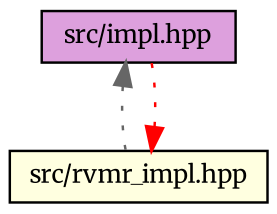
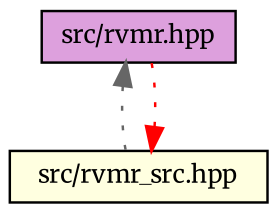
node "src/impl.hpp": label "src/impl.hpp" -> "src/rvmr.hpp"
node "src/rvmr_impl.hpp": label "src/rvmr_impl.hpp" -> "src/rvmr_src.hpp"
